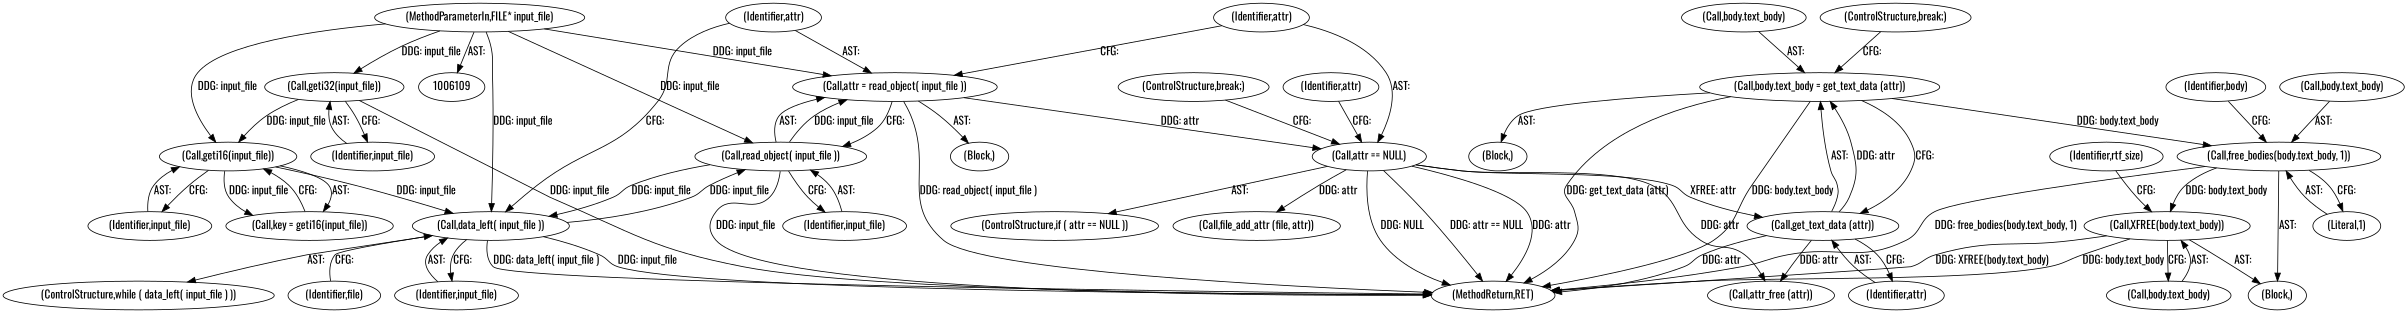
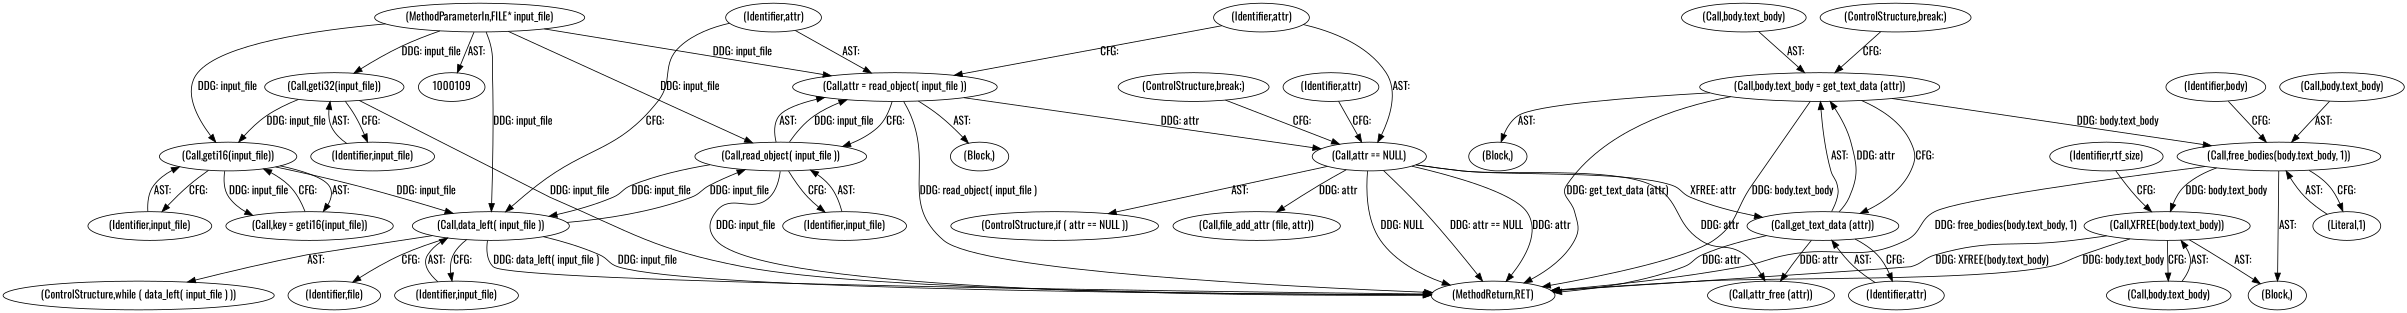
node "1006109": label "1006109" -> "1000109"
edge "(Identifier,file)" -> "(Call,data_left( input_file ))": reversed
